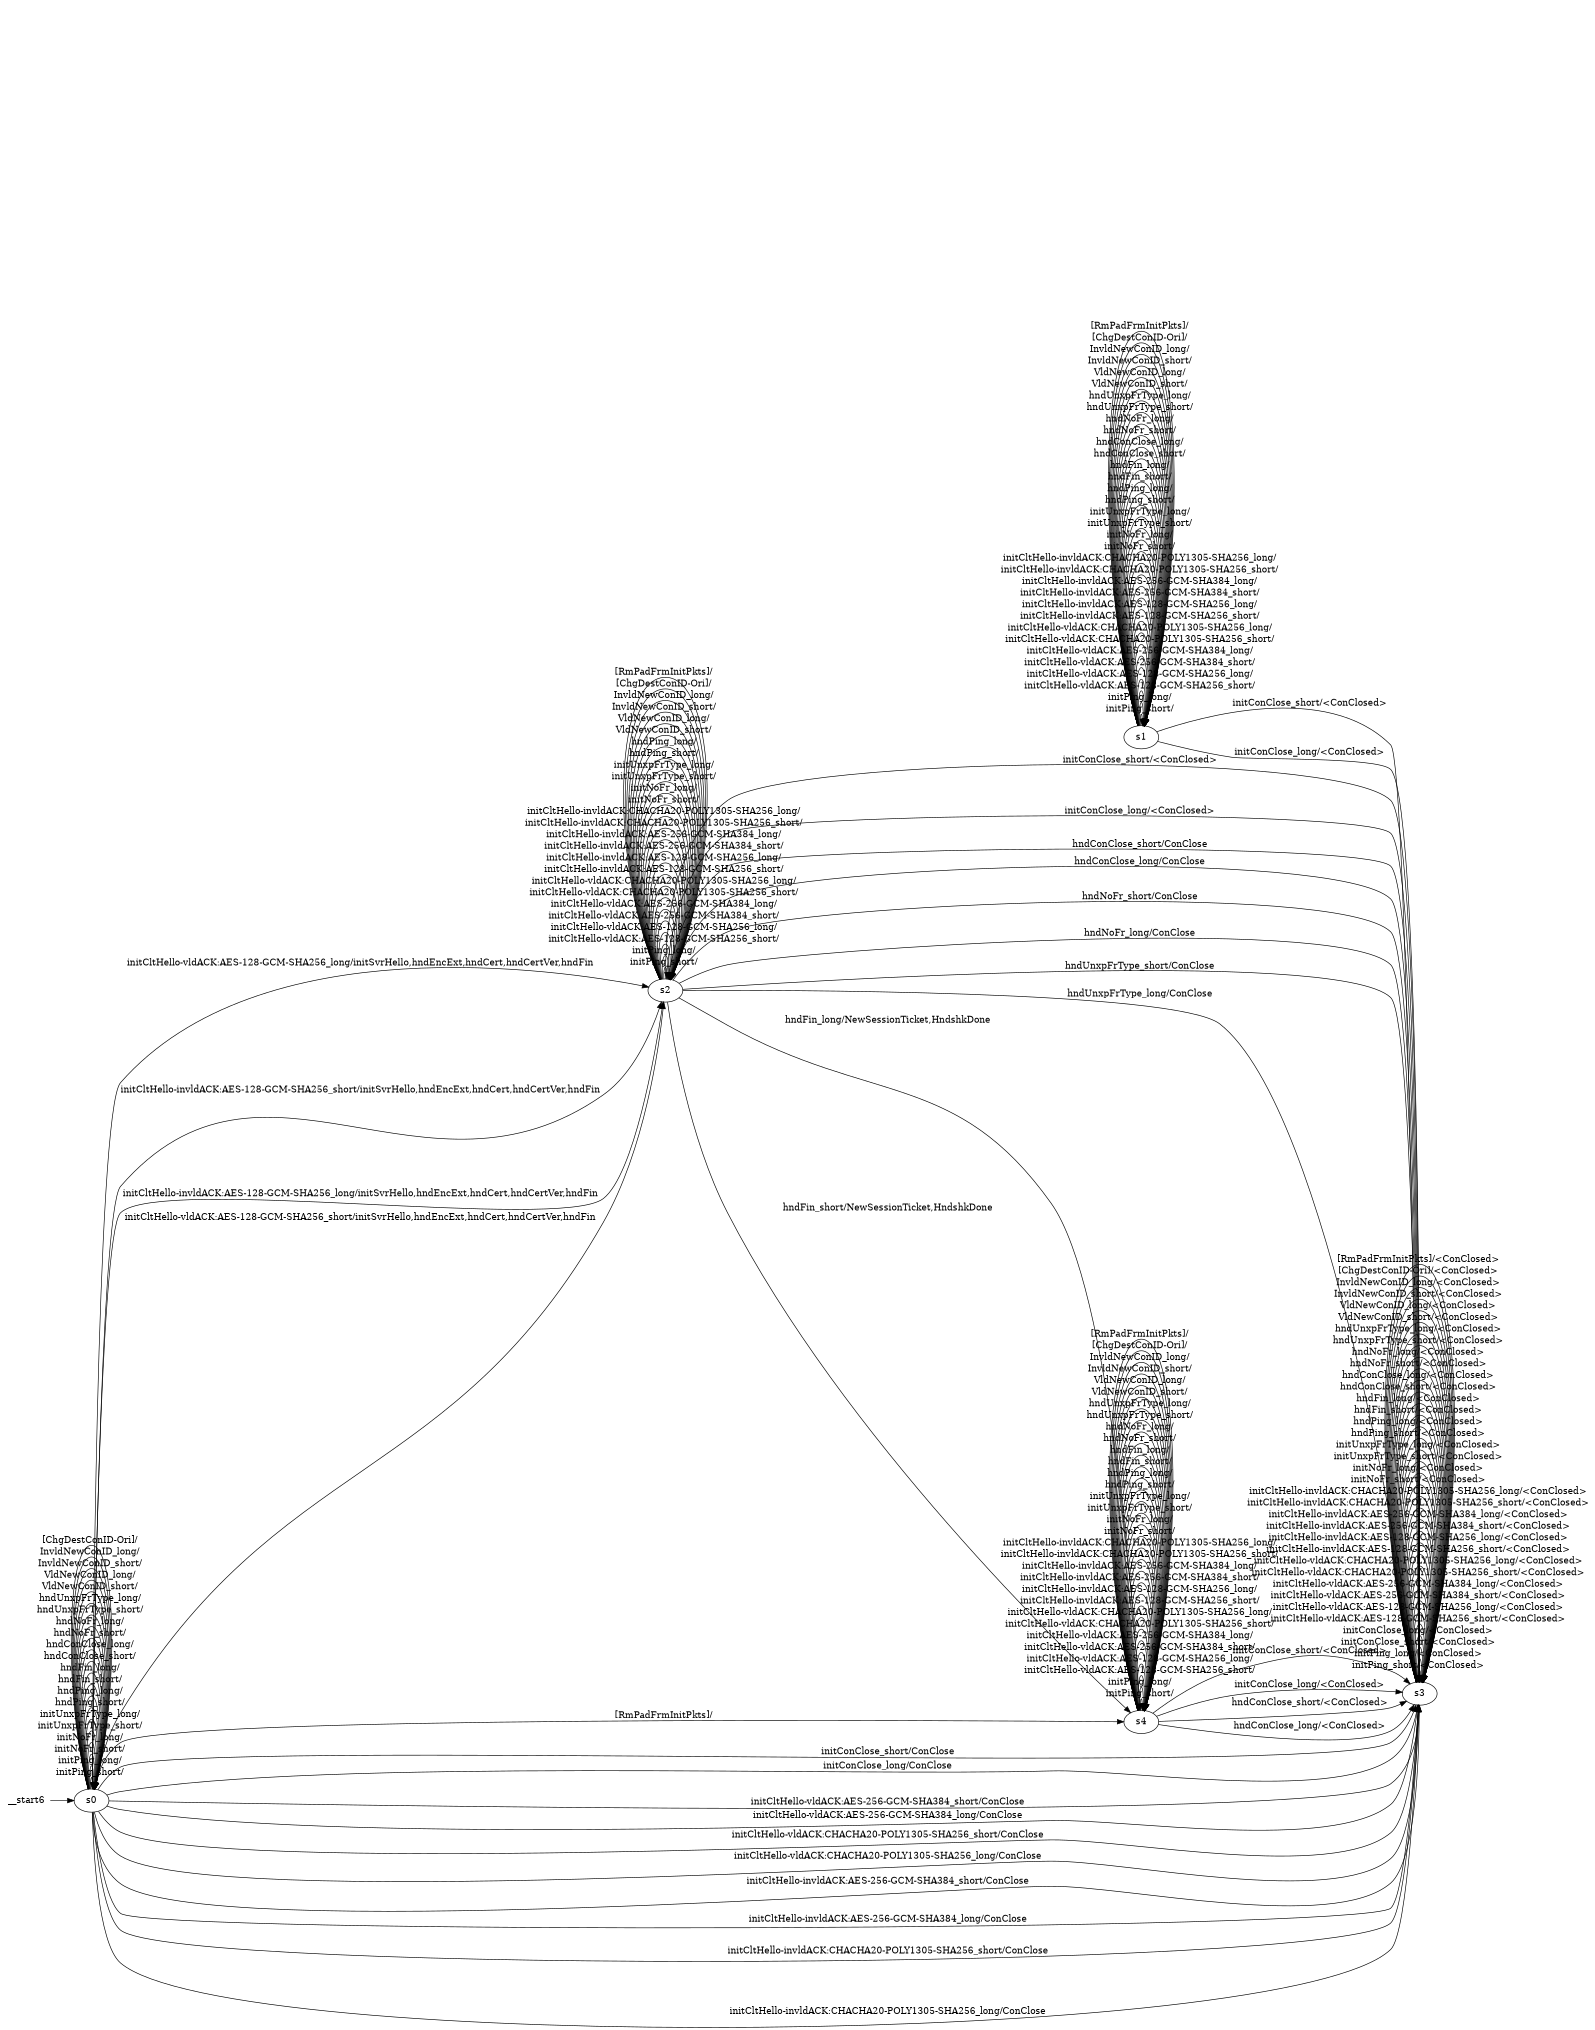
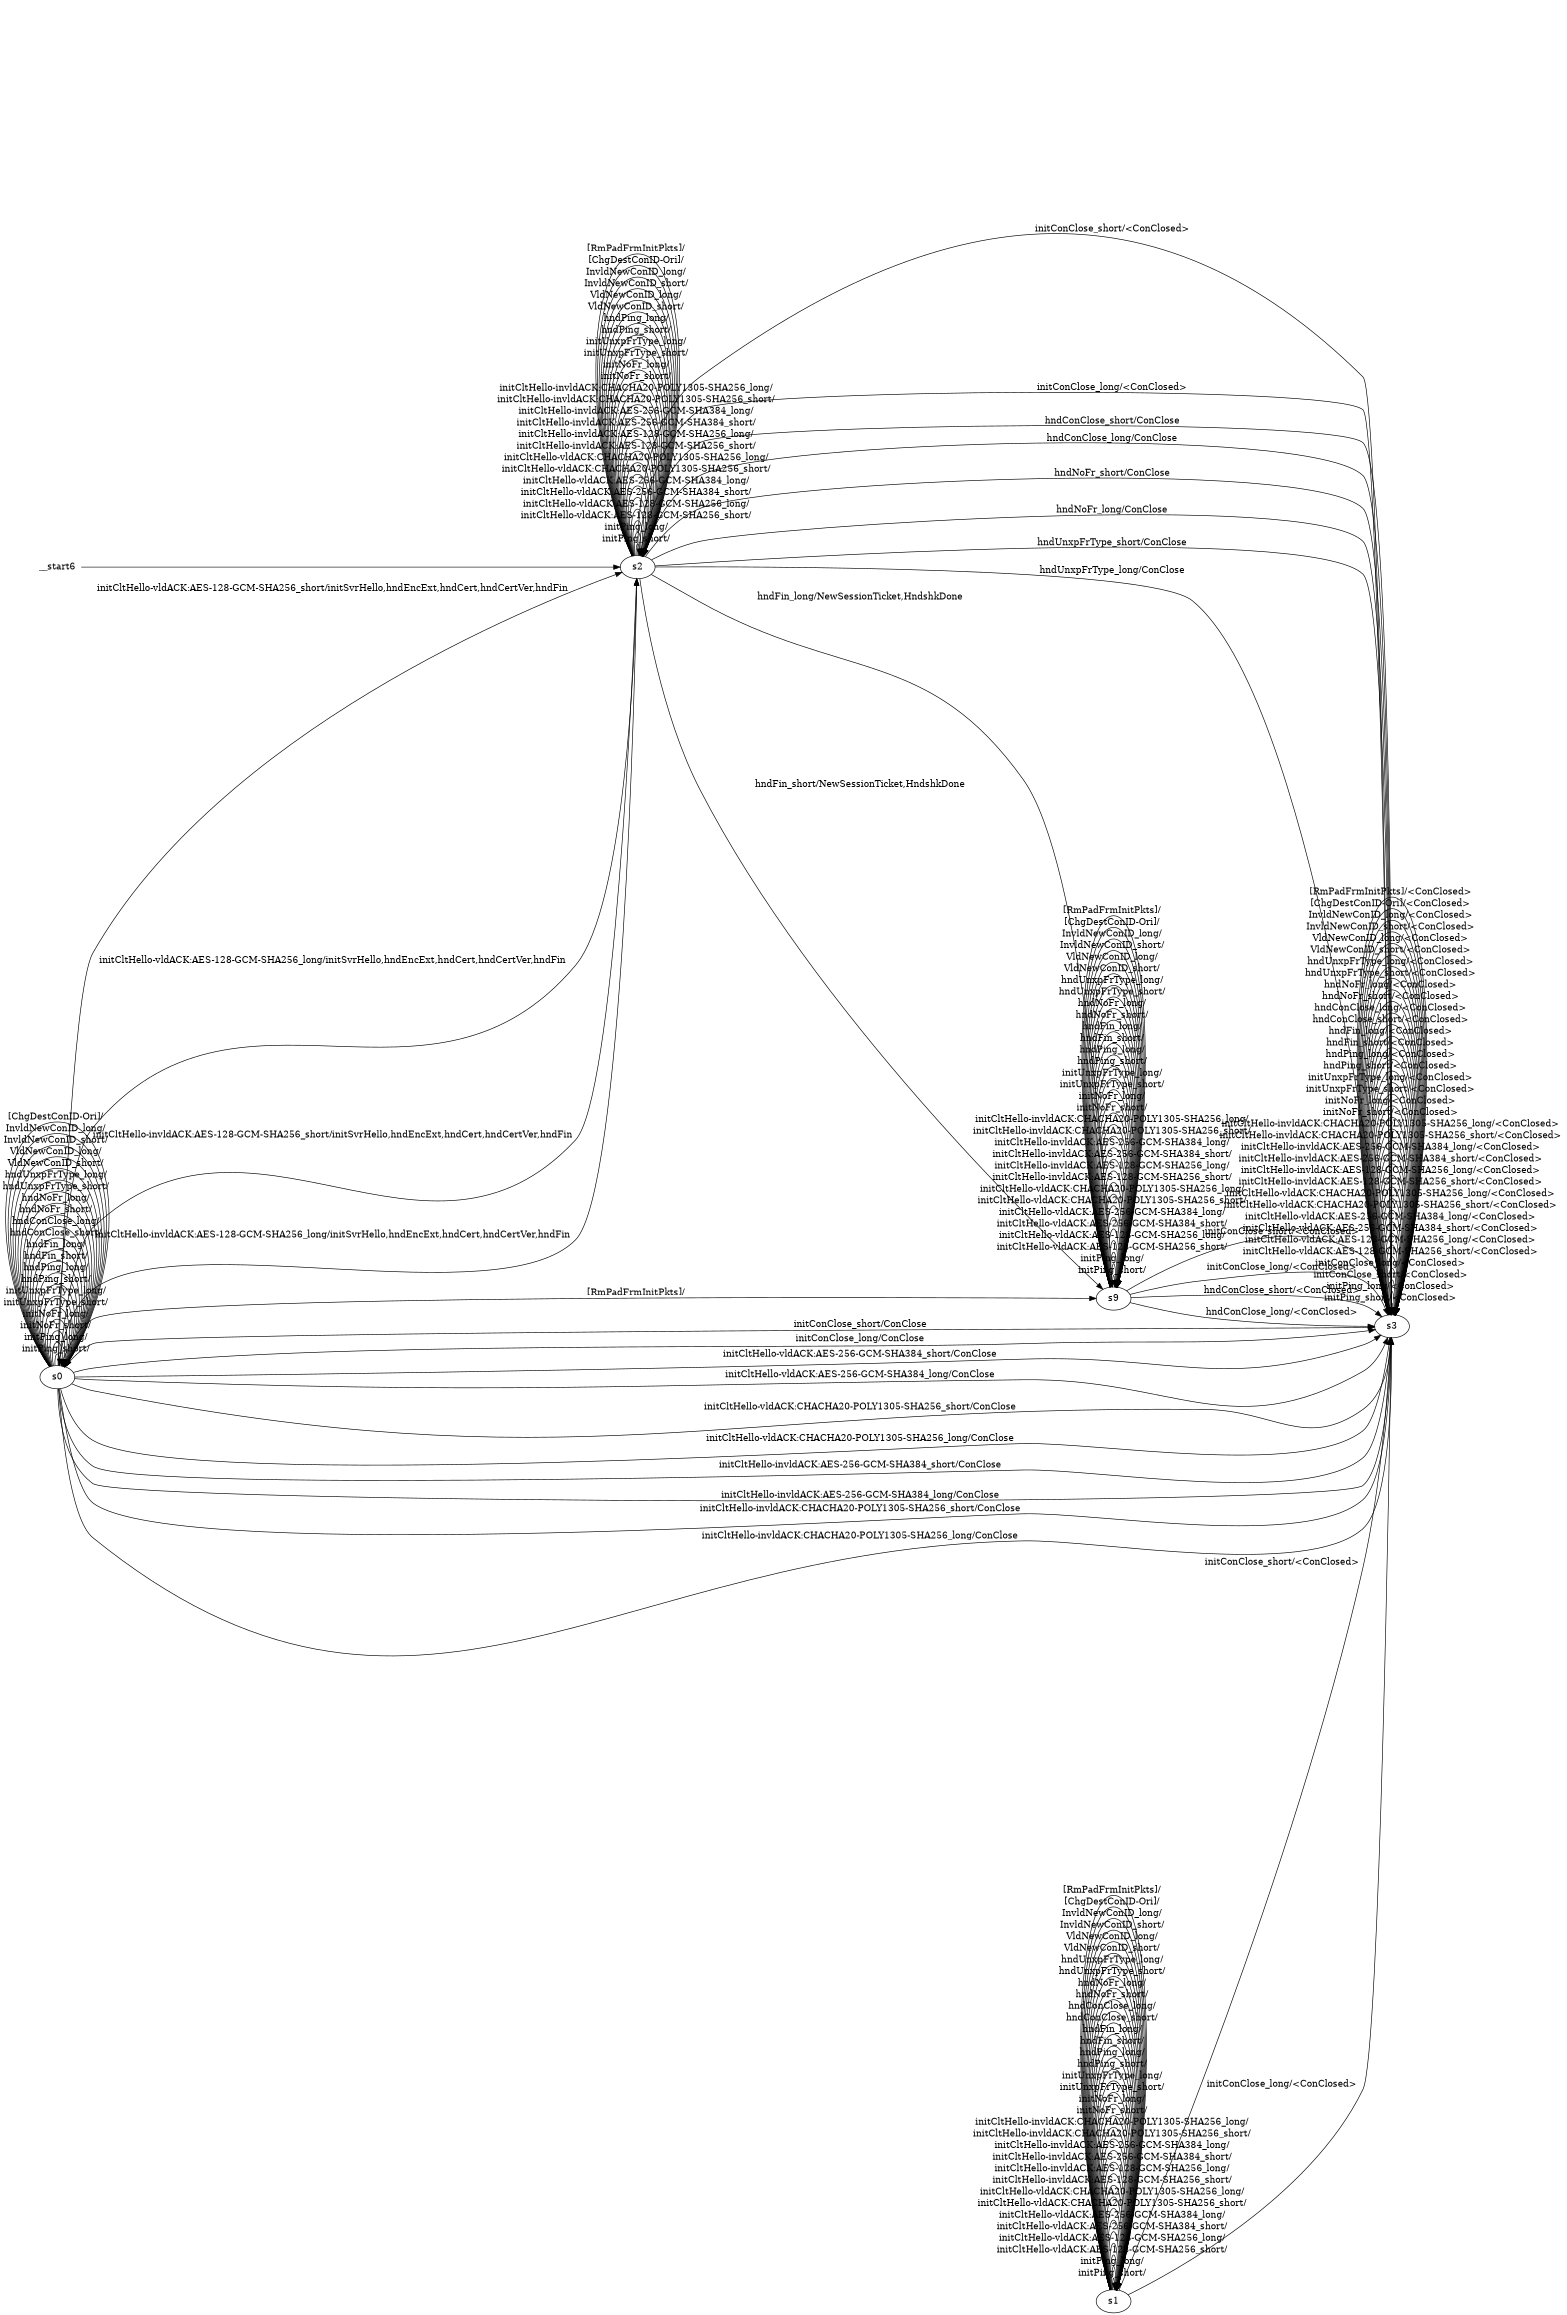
node "s4": label "s4" -> "s9"
edge "__start6" -> "s0": now "__start6" -> "s2"
